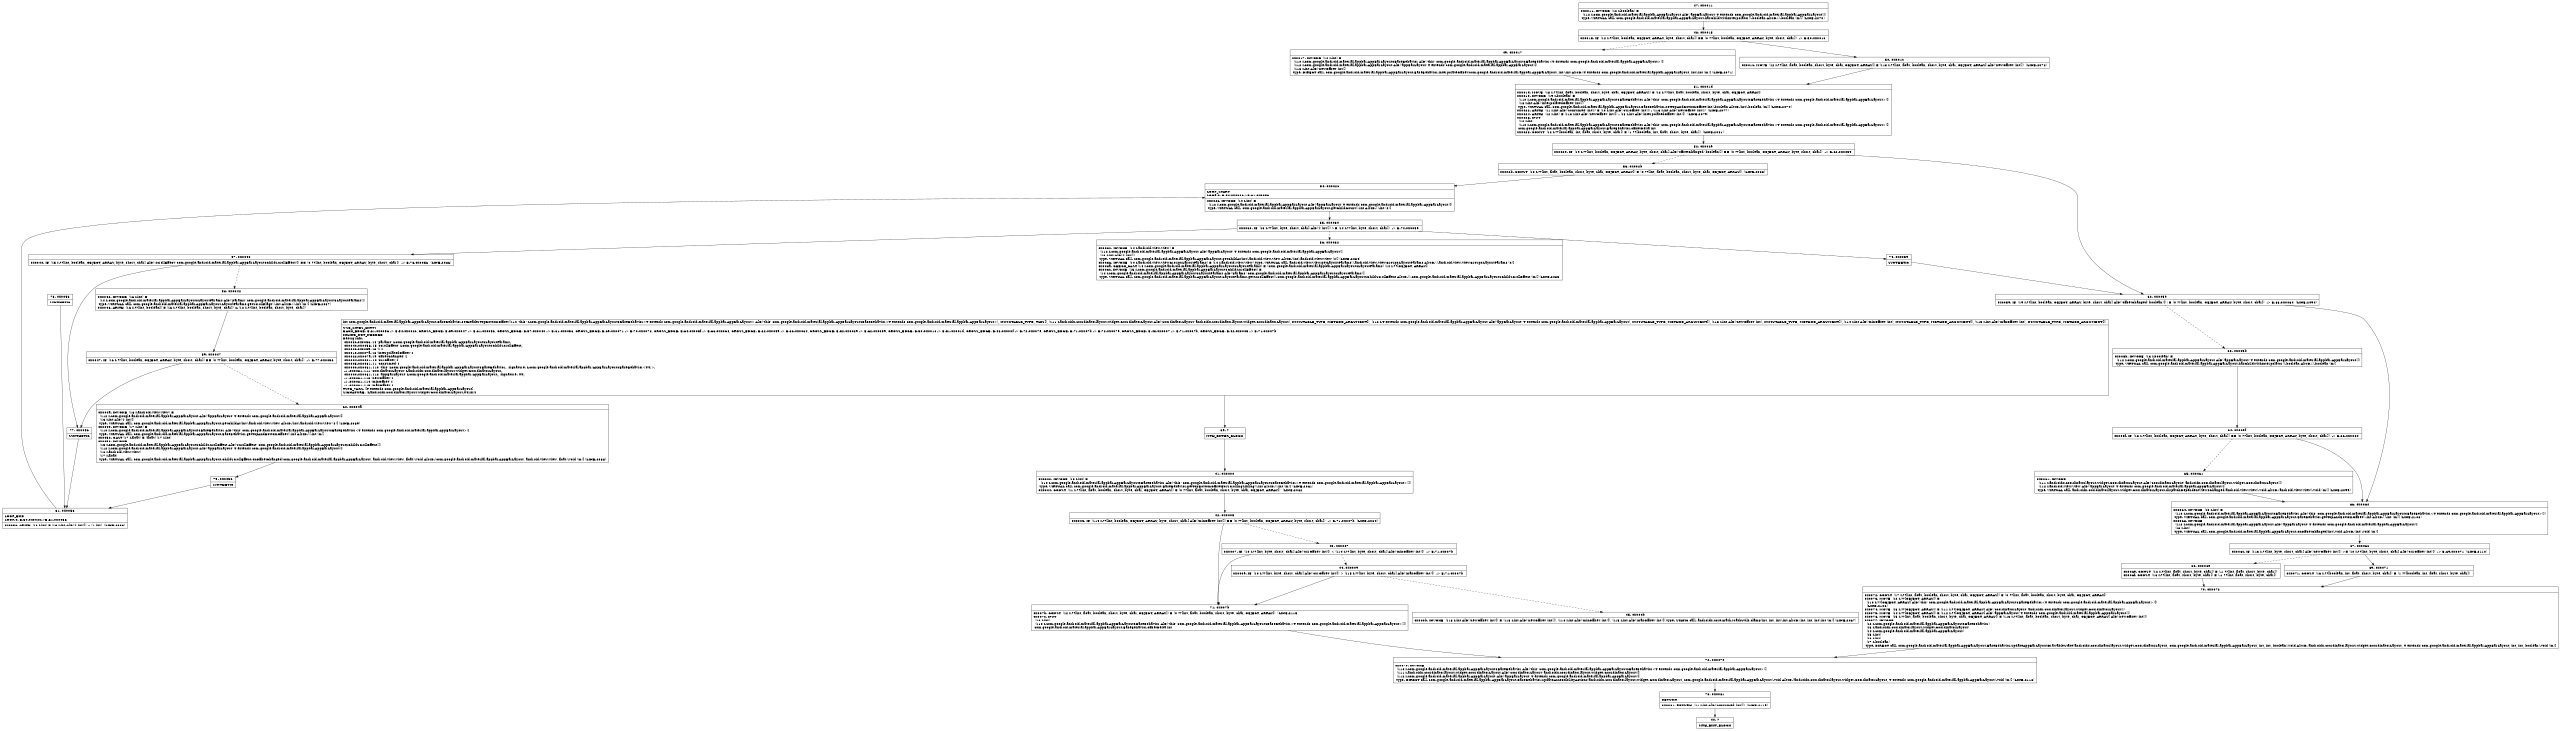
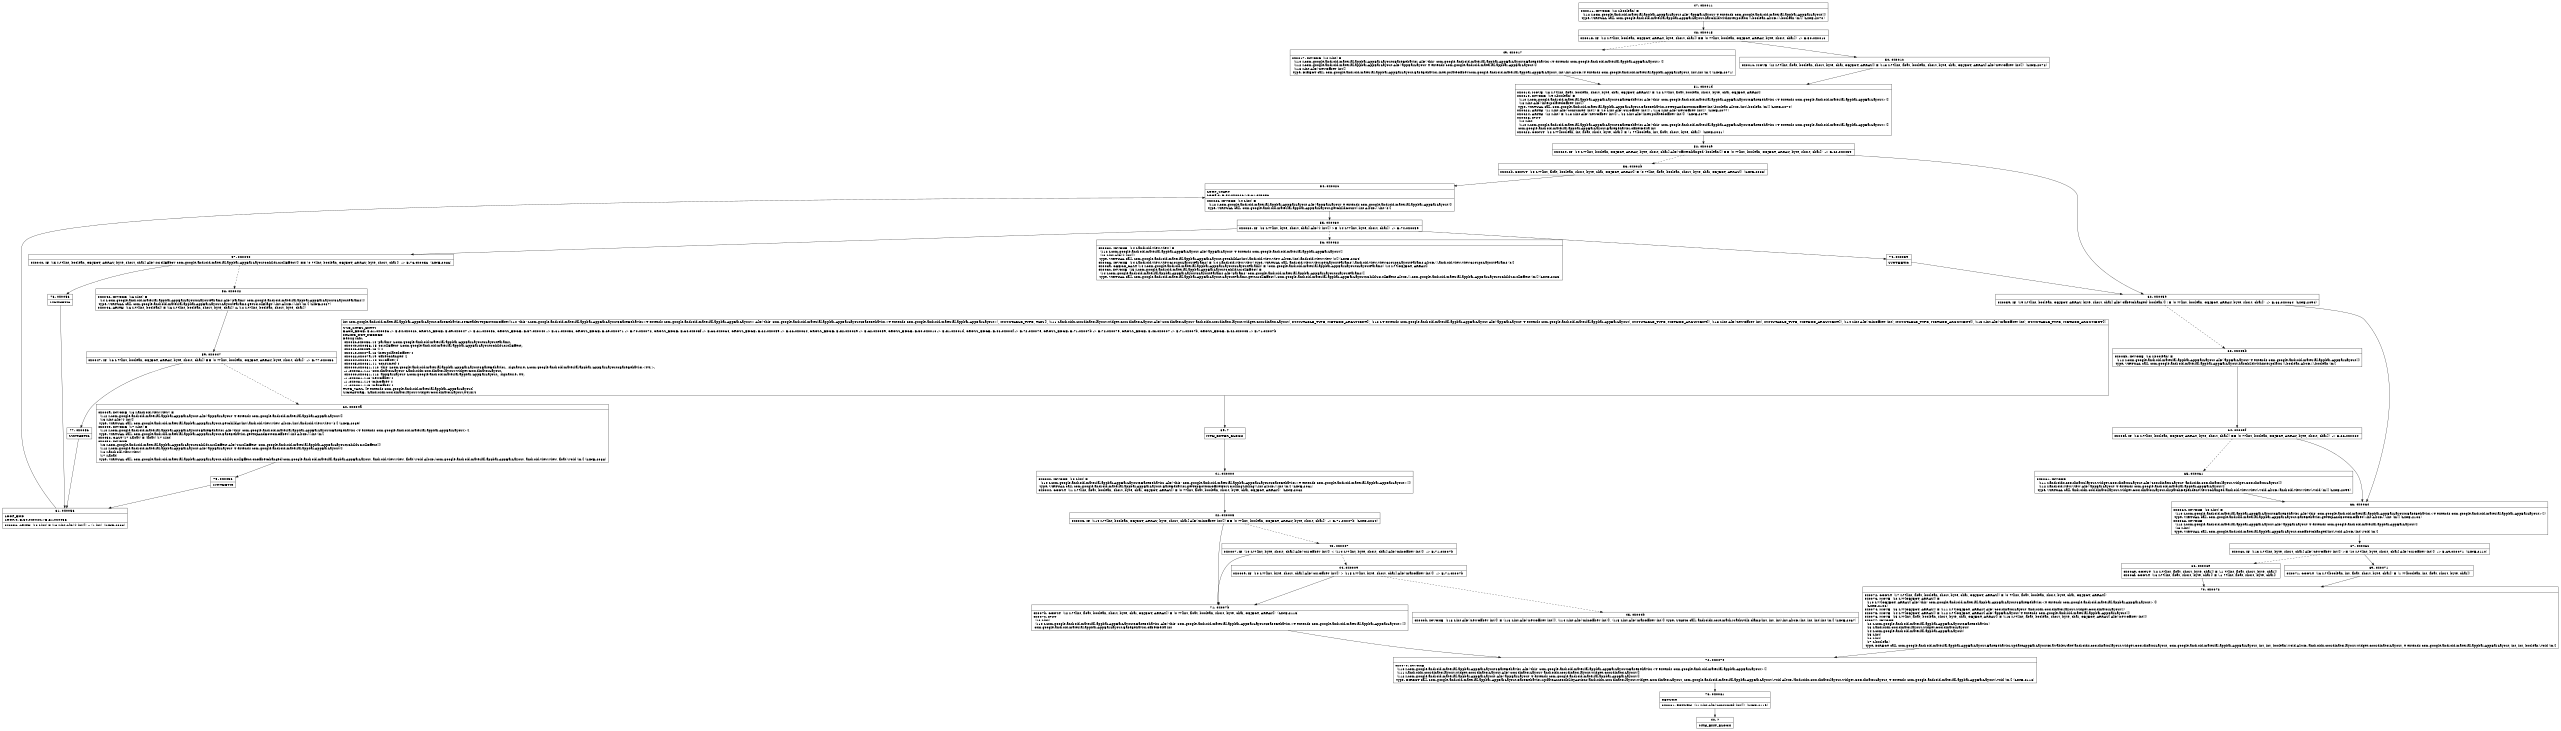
edge "57: 0x0040" -> "77: 0x0056": now "57: 0x0040" -> "76: 0x0056"
